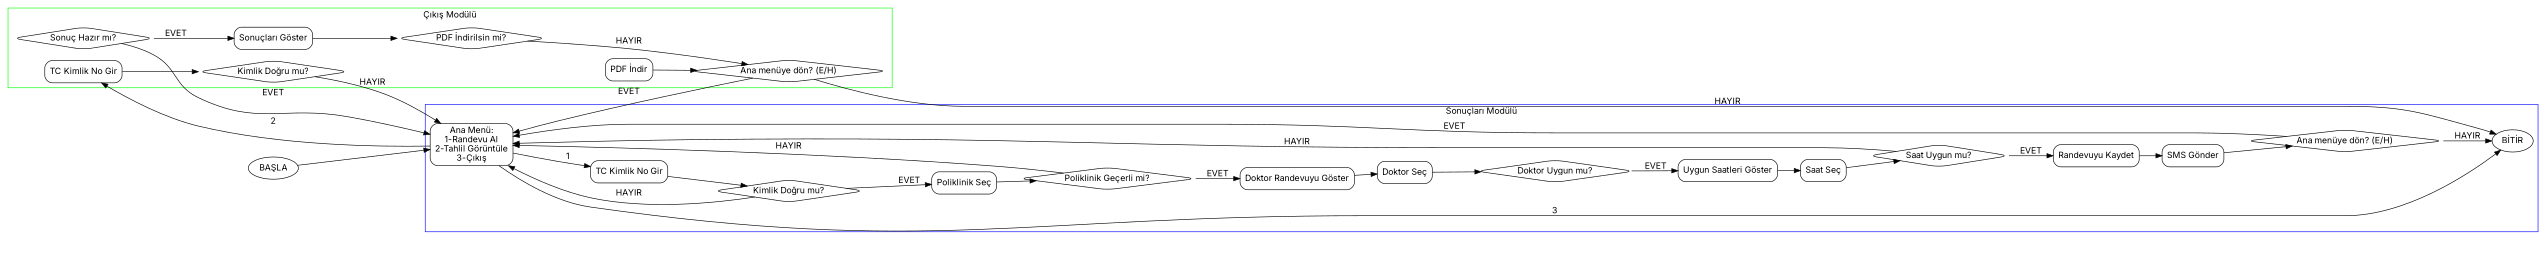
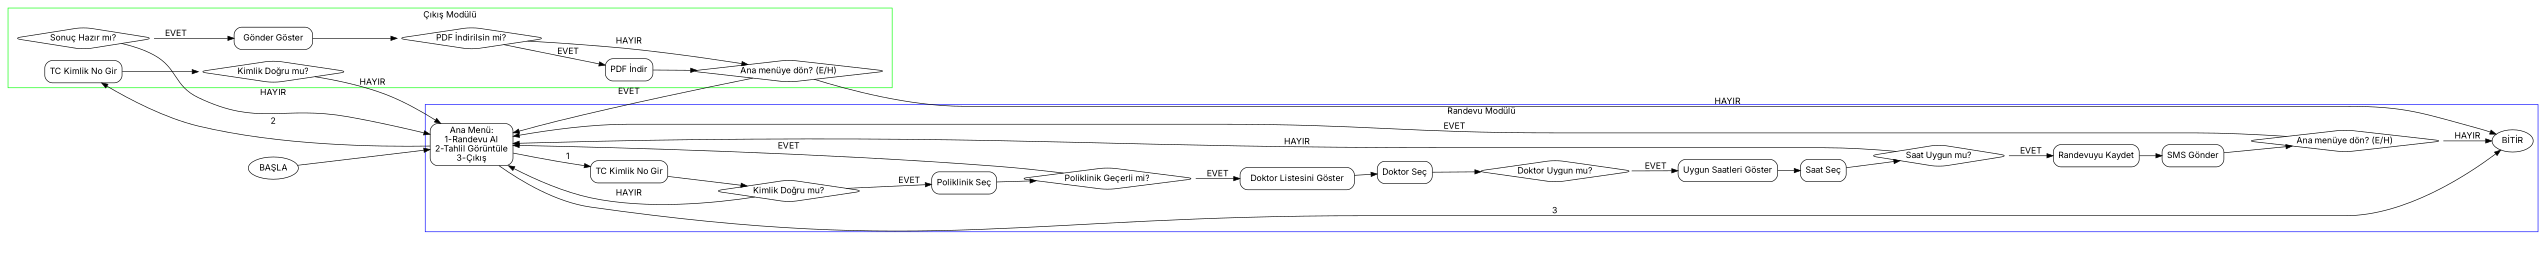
node "Sonuçları Göster": label "Sonuçları Göster" -> "Gönder Göster"
edge "PDF İndirilsin mi?" -> "PDF İndir": added, label "EVET"
edge "Sonuç Hazır mı?" -> "Ana Menü: 1-Randevu Al 2-Tahlil Görüntüle 3-Çıkış": label "EVET" -> "HAYIR"
cluster "Sonuçları Modülü": label "Sonuçları Modülü" -> "Randevu Modülü"
edge "Poliklinik Geçerli mi?" -> "Ana Menü: 1-Randevu Al 2-Tahlil Görüntüle 3-Çıkış": label "HAYIR" -> "EVET"
node "Doktor Randevuyu Göster": label "Doktor Randevuyu Göster" -> "Doktor Listesini Göster"
